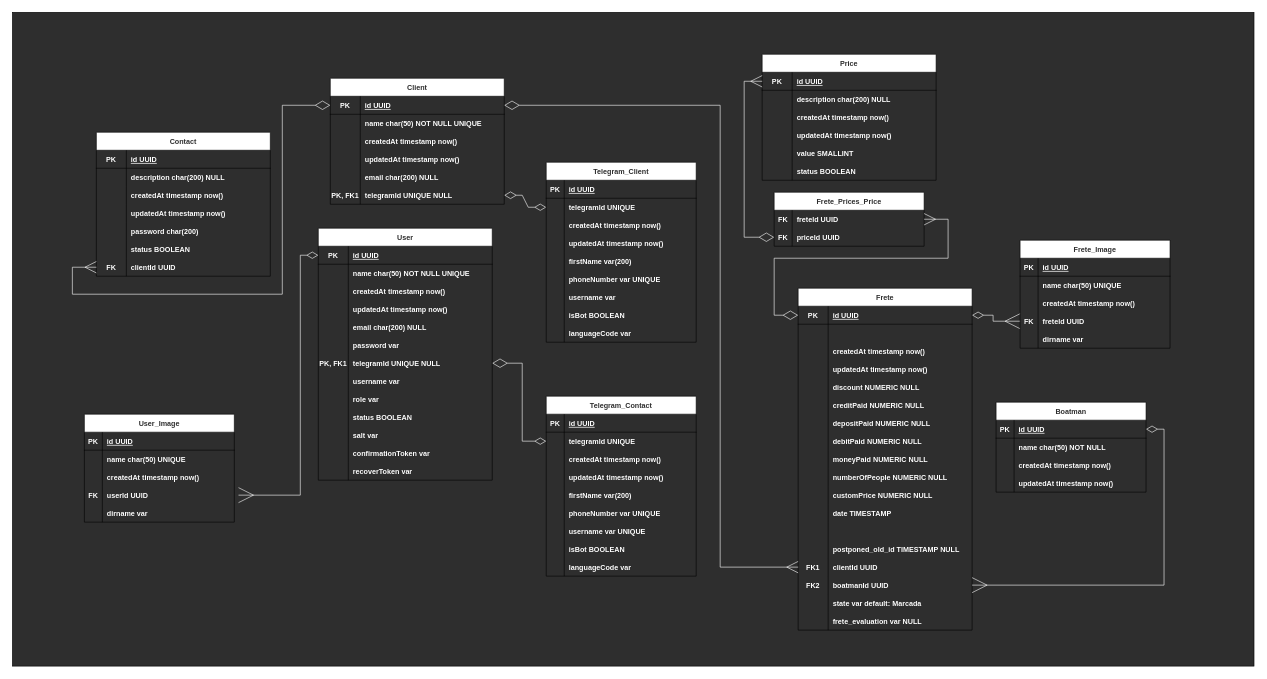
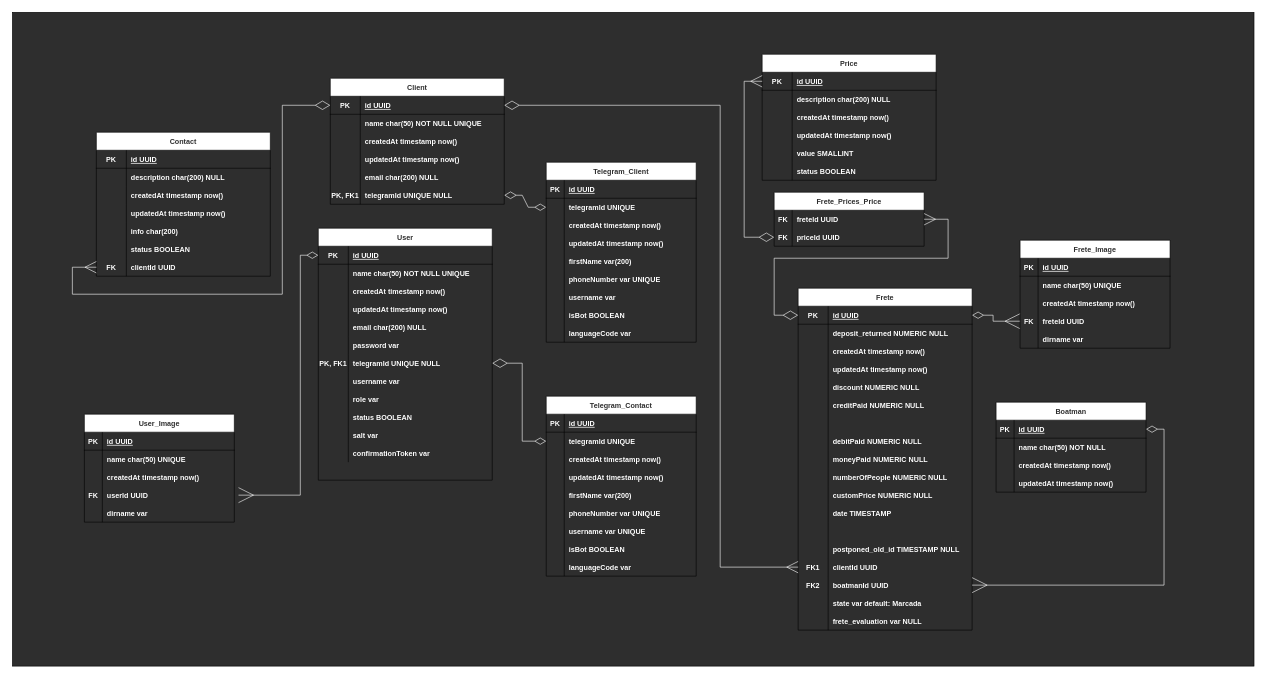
node "password char(200)": label "password char(200)" -> "info char(200)"
node "deposit_returned NUMERIC NULL": added
node "depositPaid NUMERIC NULL": removed
node "recoverToken var": removed
